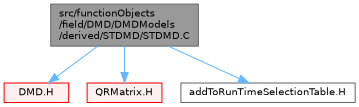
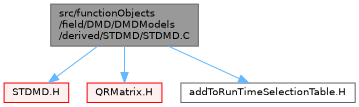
node "DMD.H": label "DMD.H" -> "STDMD.H"
